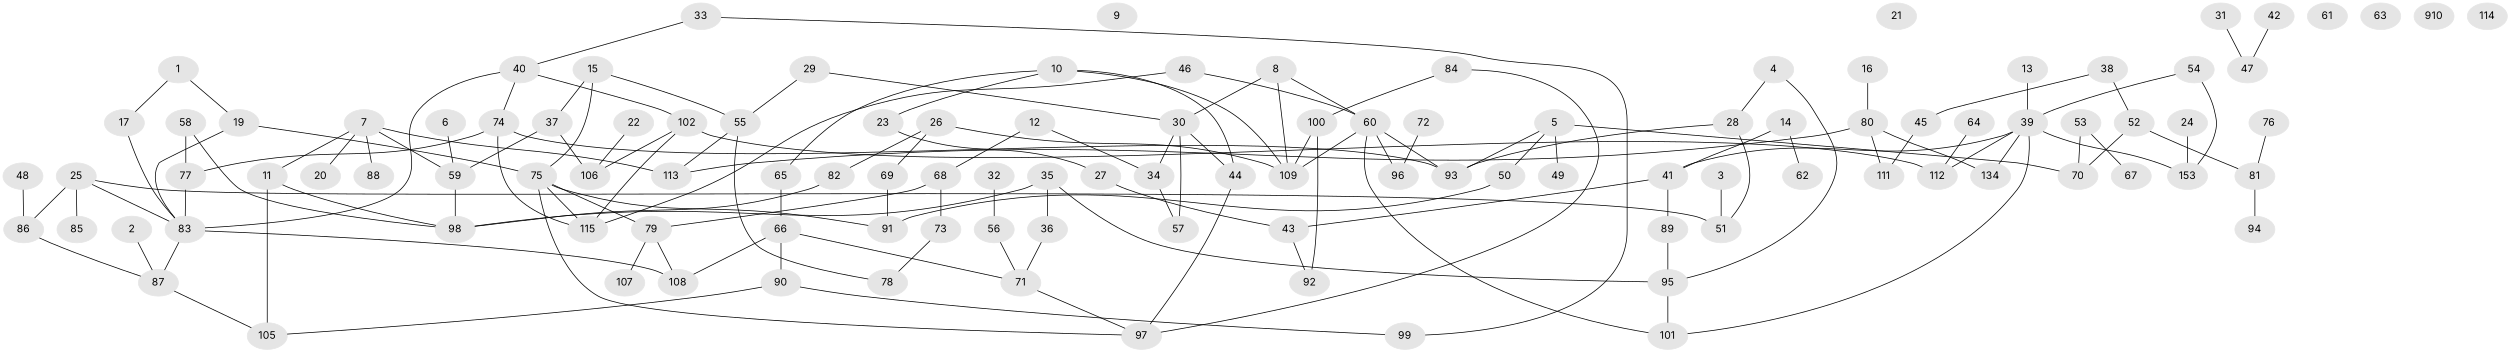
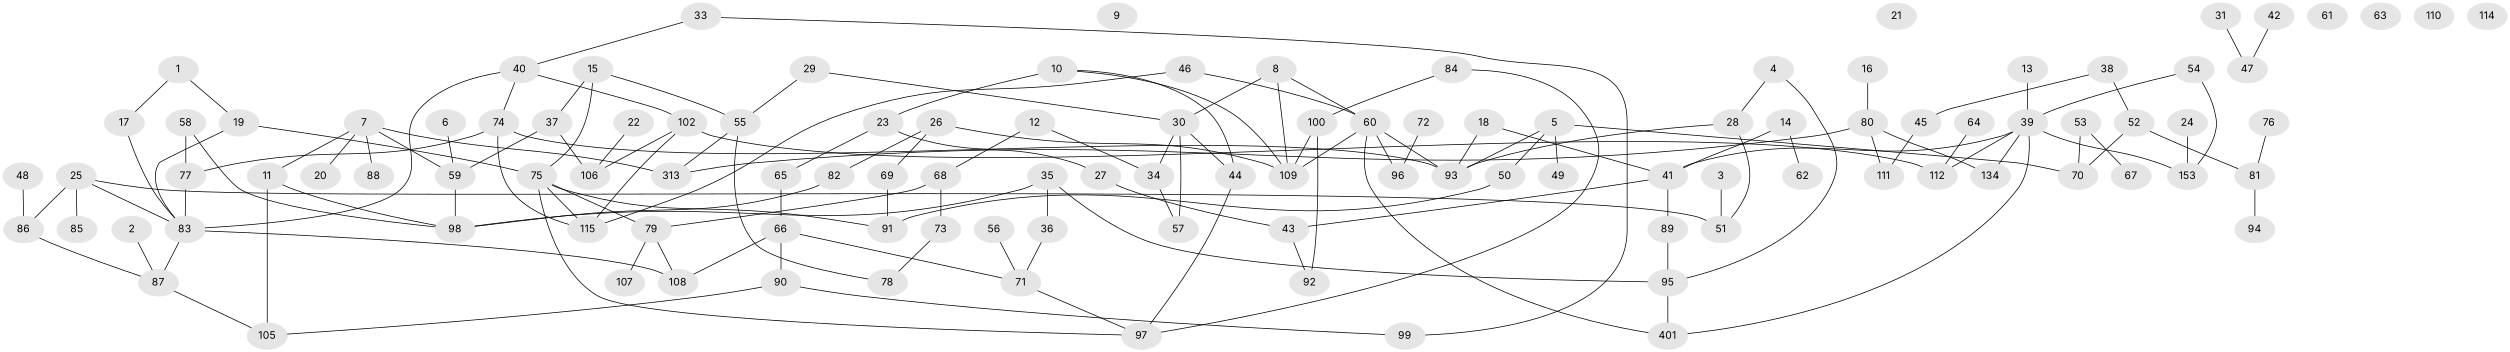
node "910": label "910" -> "110"
edge "10" -- "65": now "23" -- "65"
node "18": added
node "113": label "113" -> "313"
node "32": removed
node "101": label "101" -> "401"
